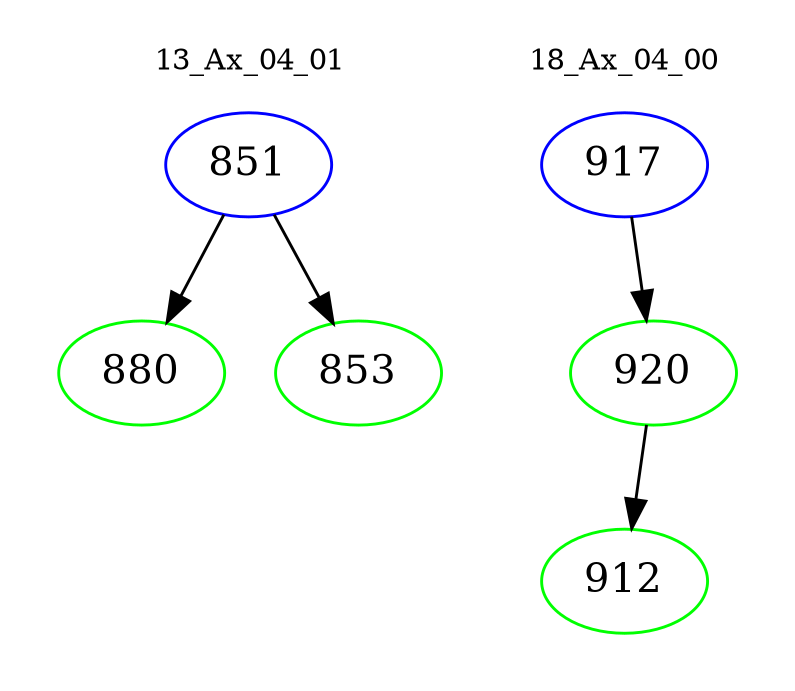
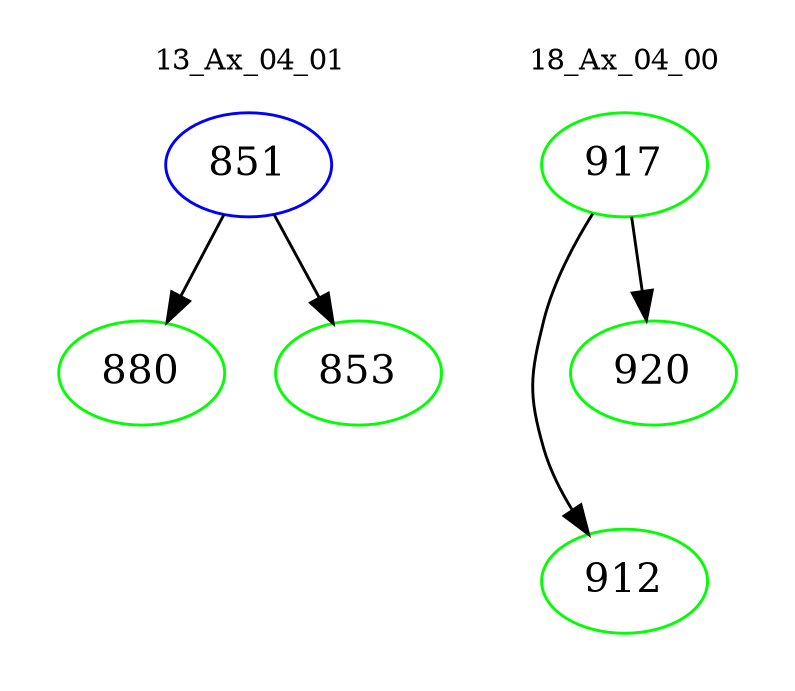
node "917": color blue -> green
edge "920" -> "912": now "917" -> "912"
